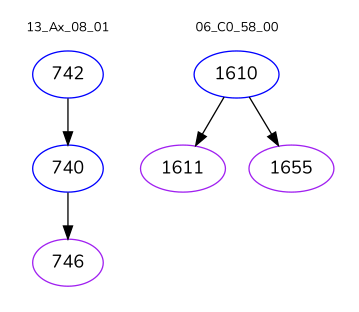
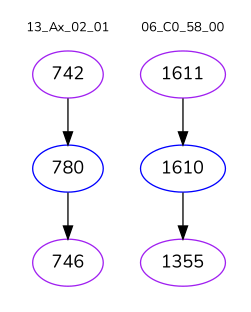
cluster "13_Ax_08_01": label "13_Ax_08_01" -> "13_Ax_02_01"
node "742": color blue -> purple
edge "1610" -> "1611": reversed
node "740": label "740" -> "780"
node "1655": label "1655" -> "1355"
